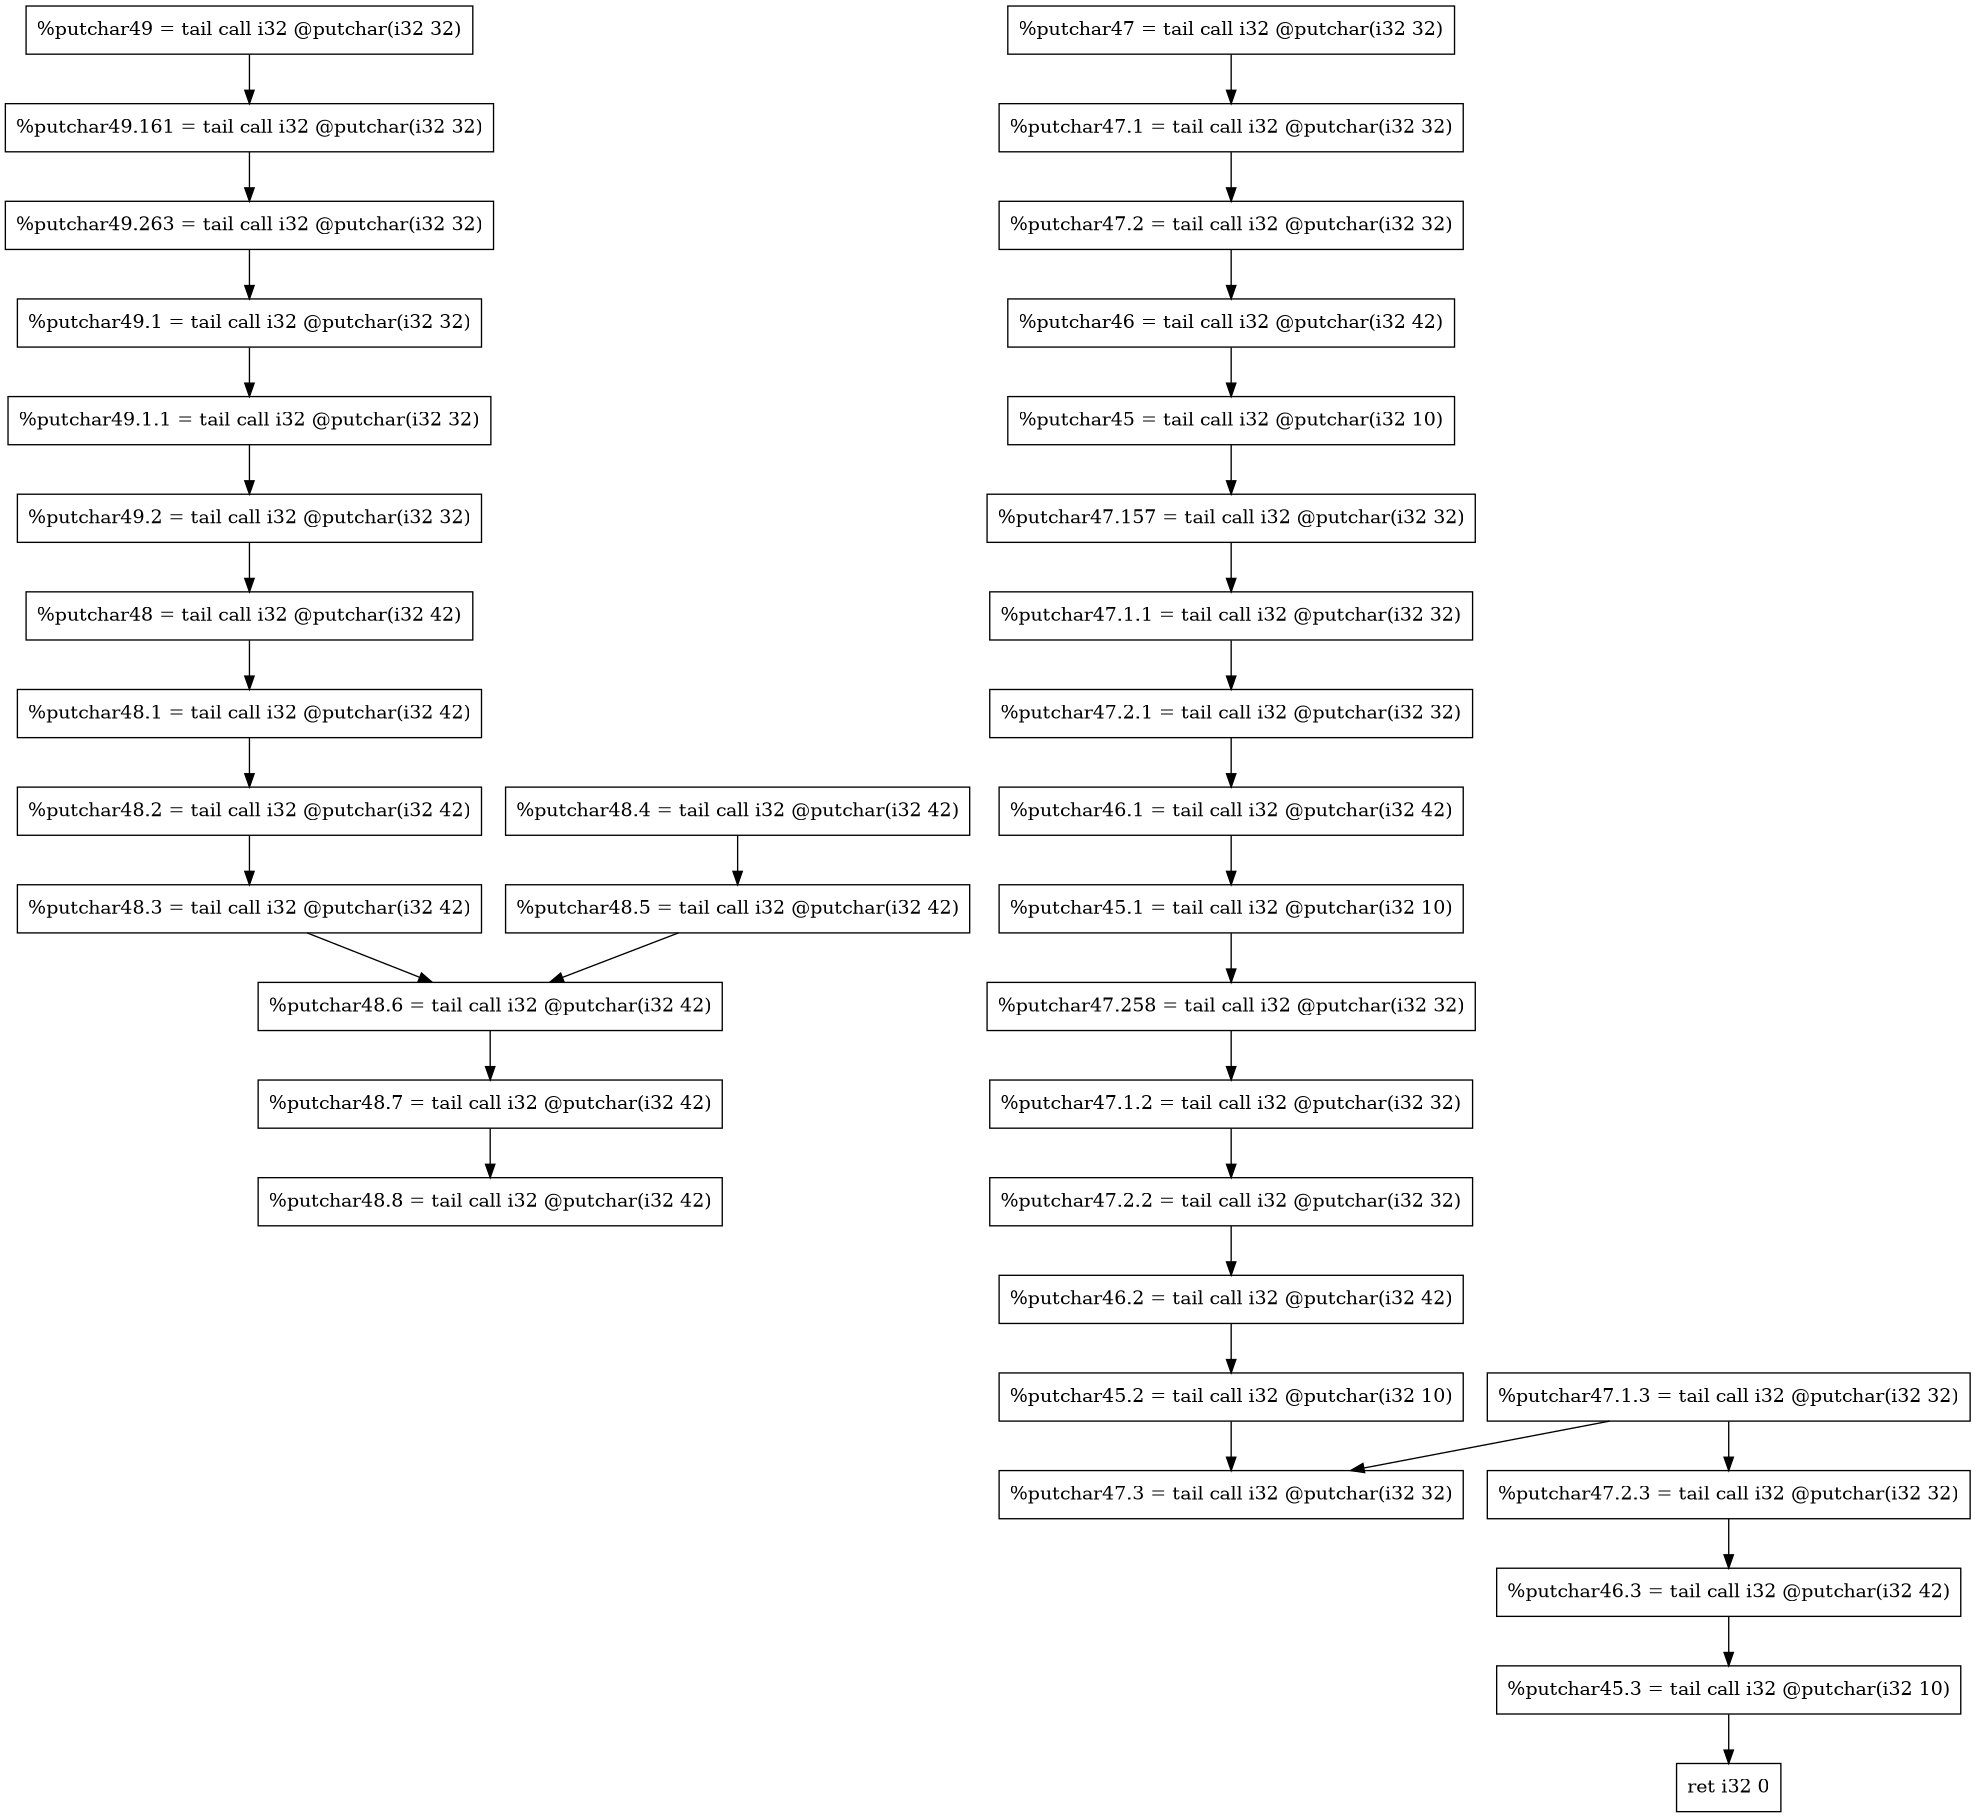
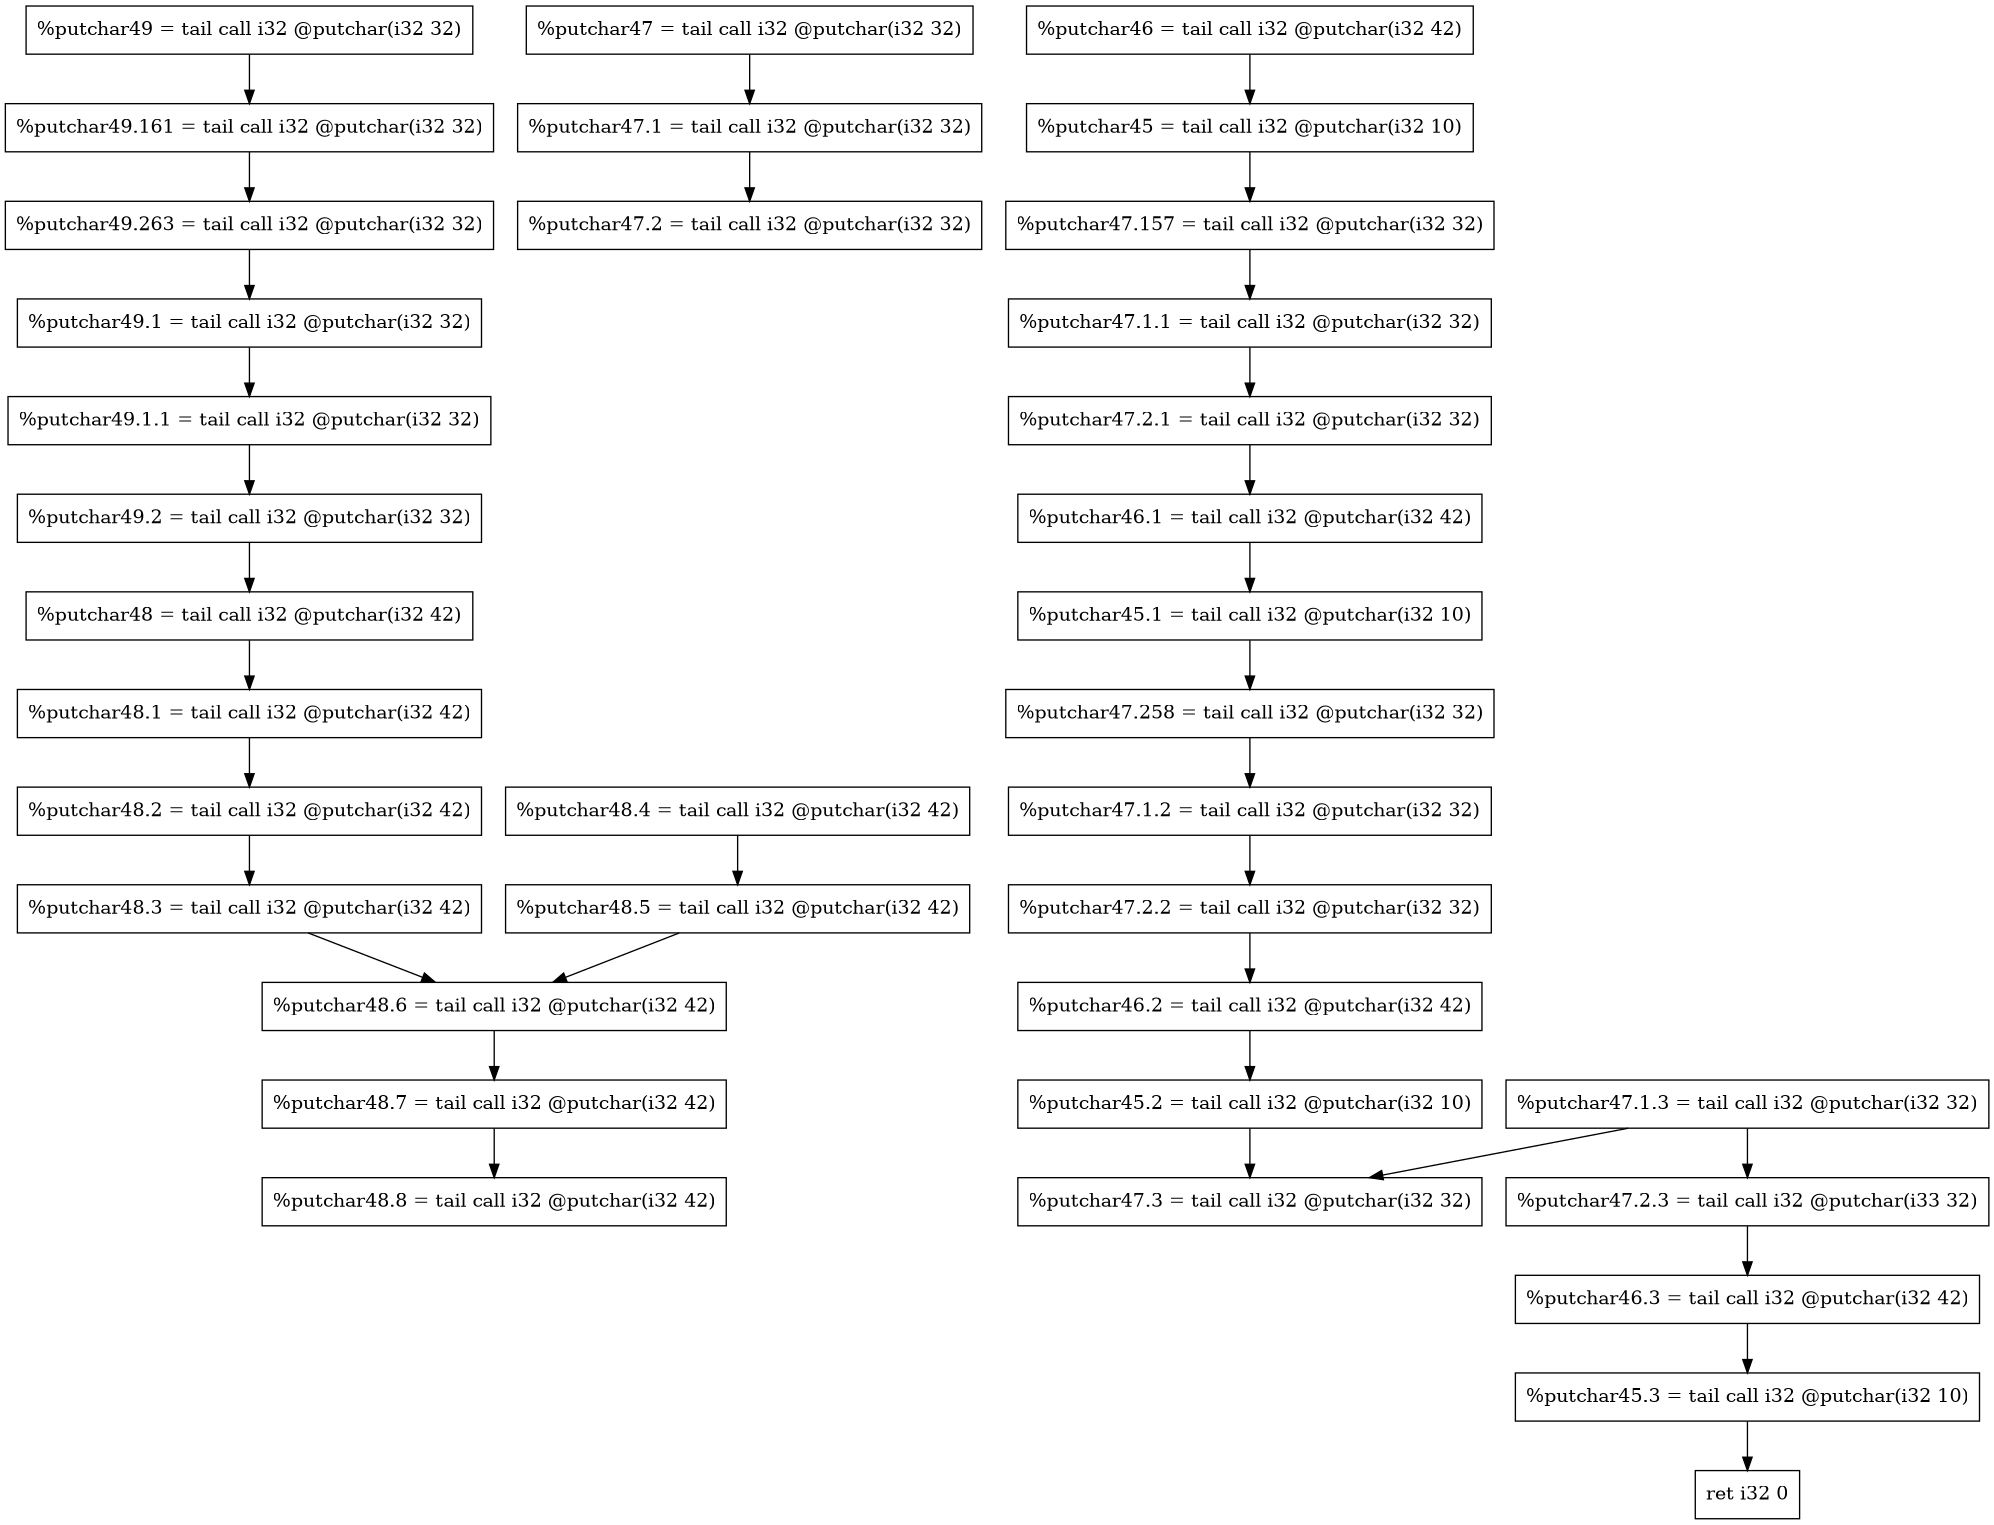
edge "%putchar47.2 = tail call i32 @putchar(i32 32)" -> "%putchar46 = tail call i32 @putchar(i32 42)": removed
node "%putchar47.2.3 = tail call i32 @putchar(i32 32)": label "%putchar47.2.3 = tail call i32 @putchar(i32 32)" -> "%putchar47.2.3 = tail call i32 @putchar(i33 32)"
